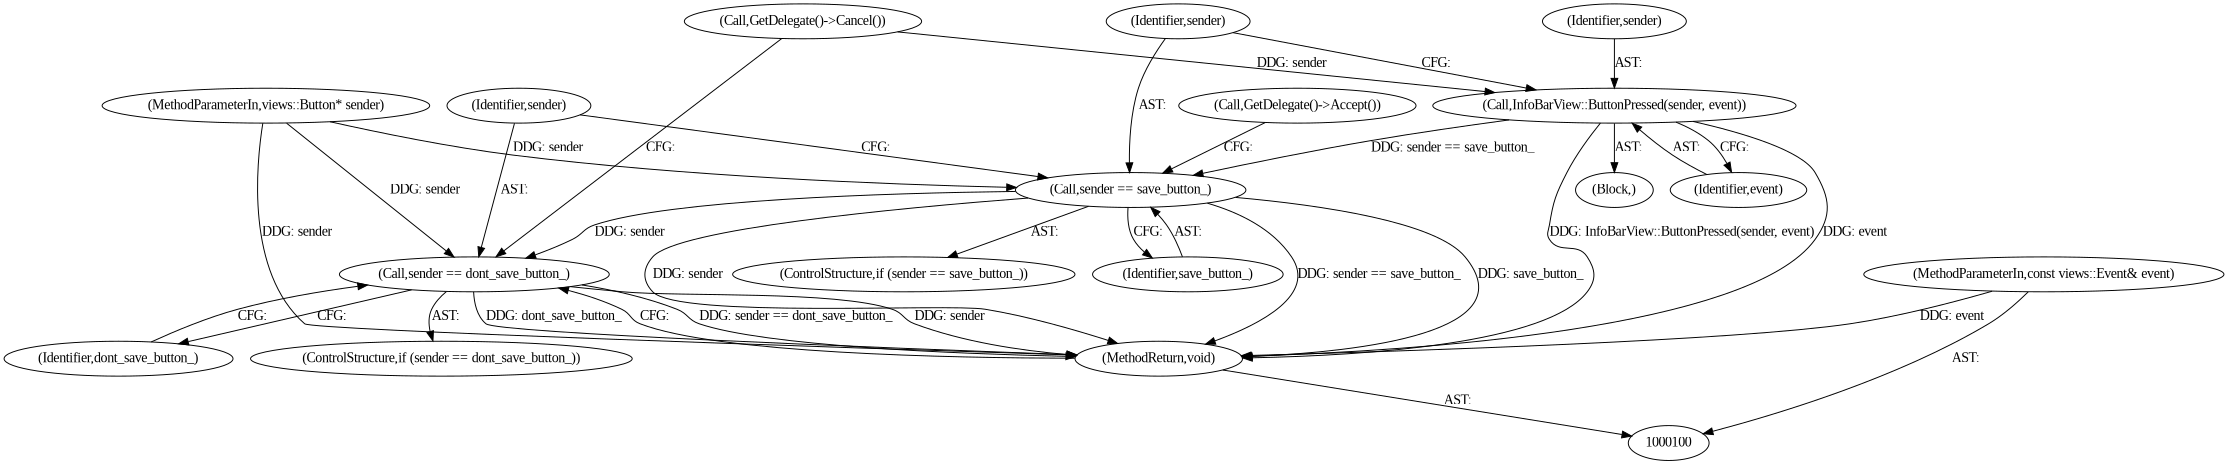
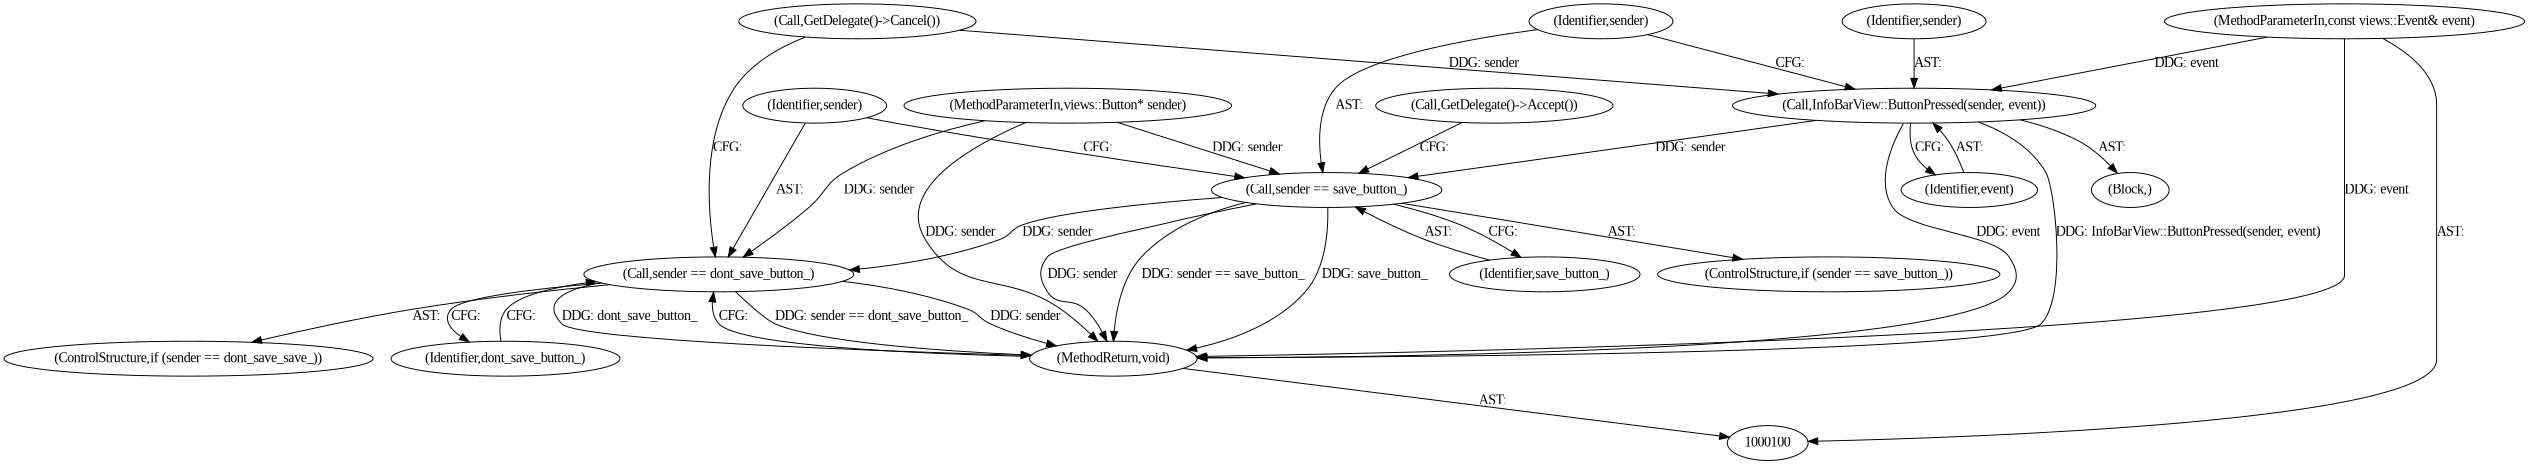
edge "(MethodParameterIn,const views::Event& event)" -> "(Call,InfoBarView::ButtonPressed(sender, event))": added, label "DDG: event"
edge "(Call,InfoBarView::ButtonPressed(sender, event))" -> "(Call,sender == save_button_)": label "DDG: sender == save_button_" -> "DDG: sender"
node "(ControlStructure,if (sender == dont_save_button_))": label "(ControlStructure,if (sender == dont_save_button_))" -> "(ControlStructure,if (sender == dont_save_save_))"
